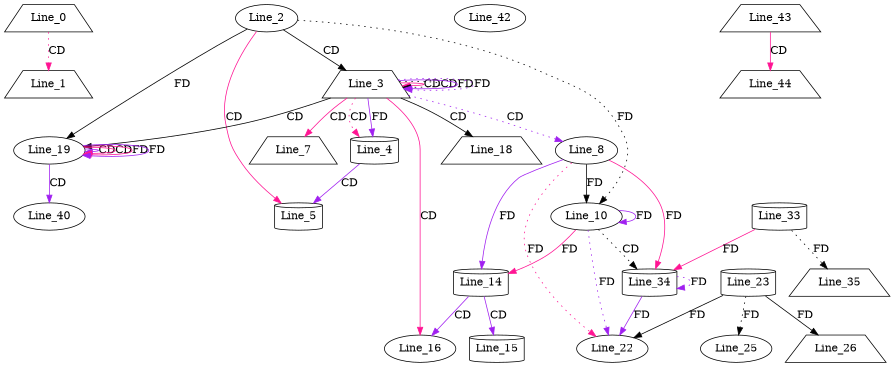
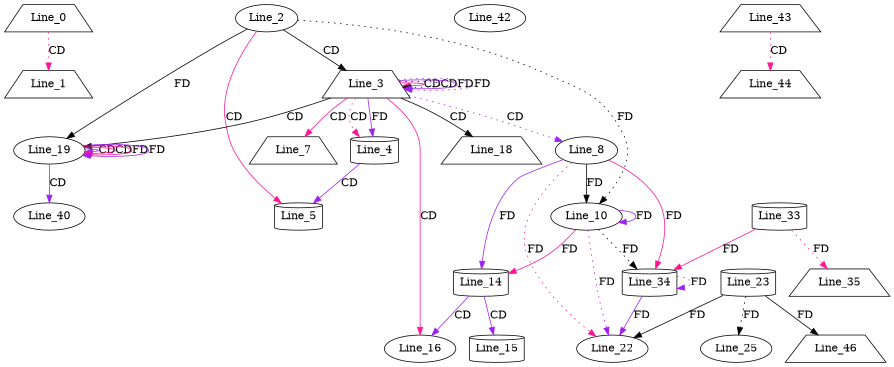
edge "Line_43" -> "Line_44": style solid -> dotted
edge "Line_33" -> "Line_35": color black -> deeppink
edge "Line_10" -> "Line_34": label "CD" -> "FD"
node "Line_26": label "Line_26" -> "Line_46"
